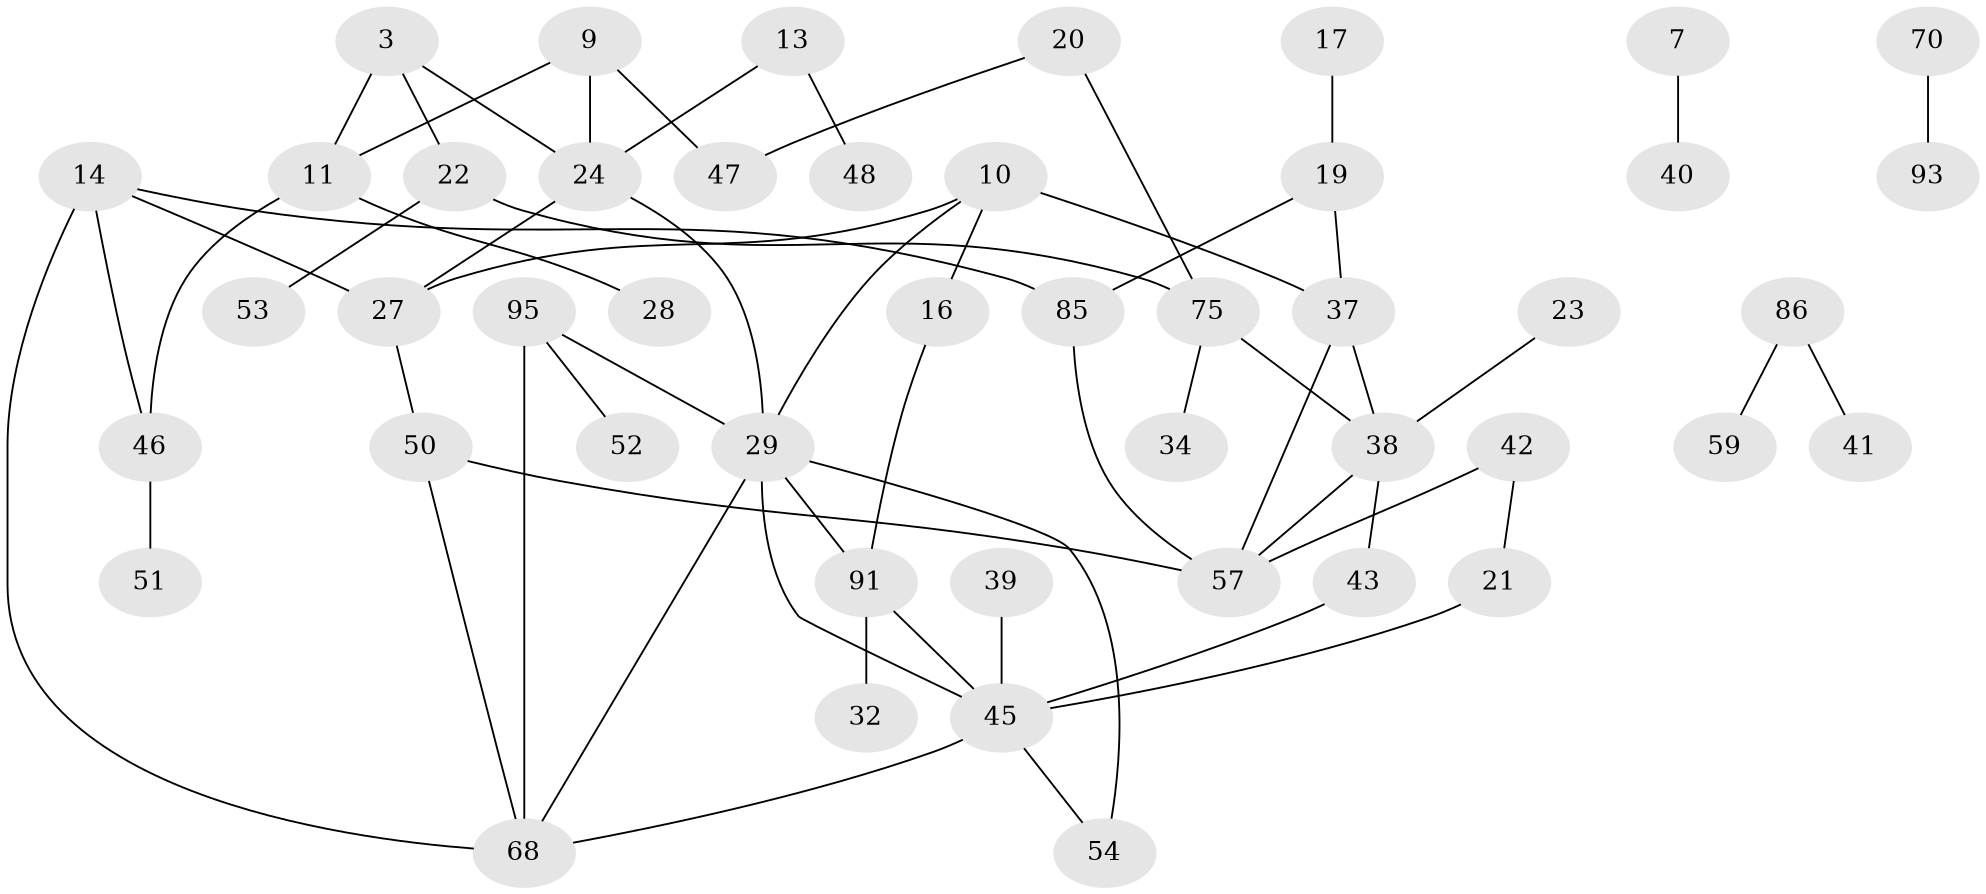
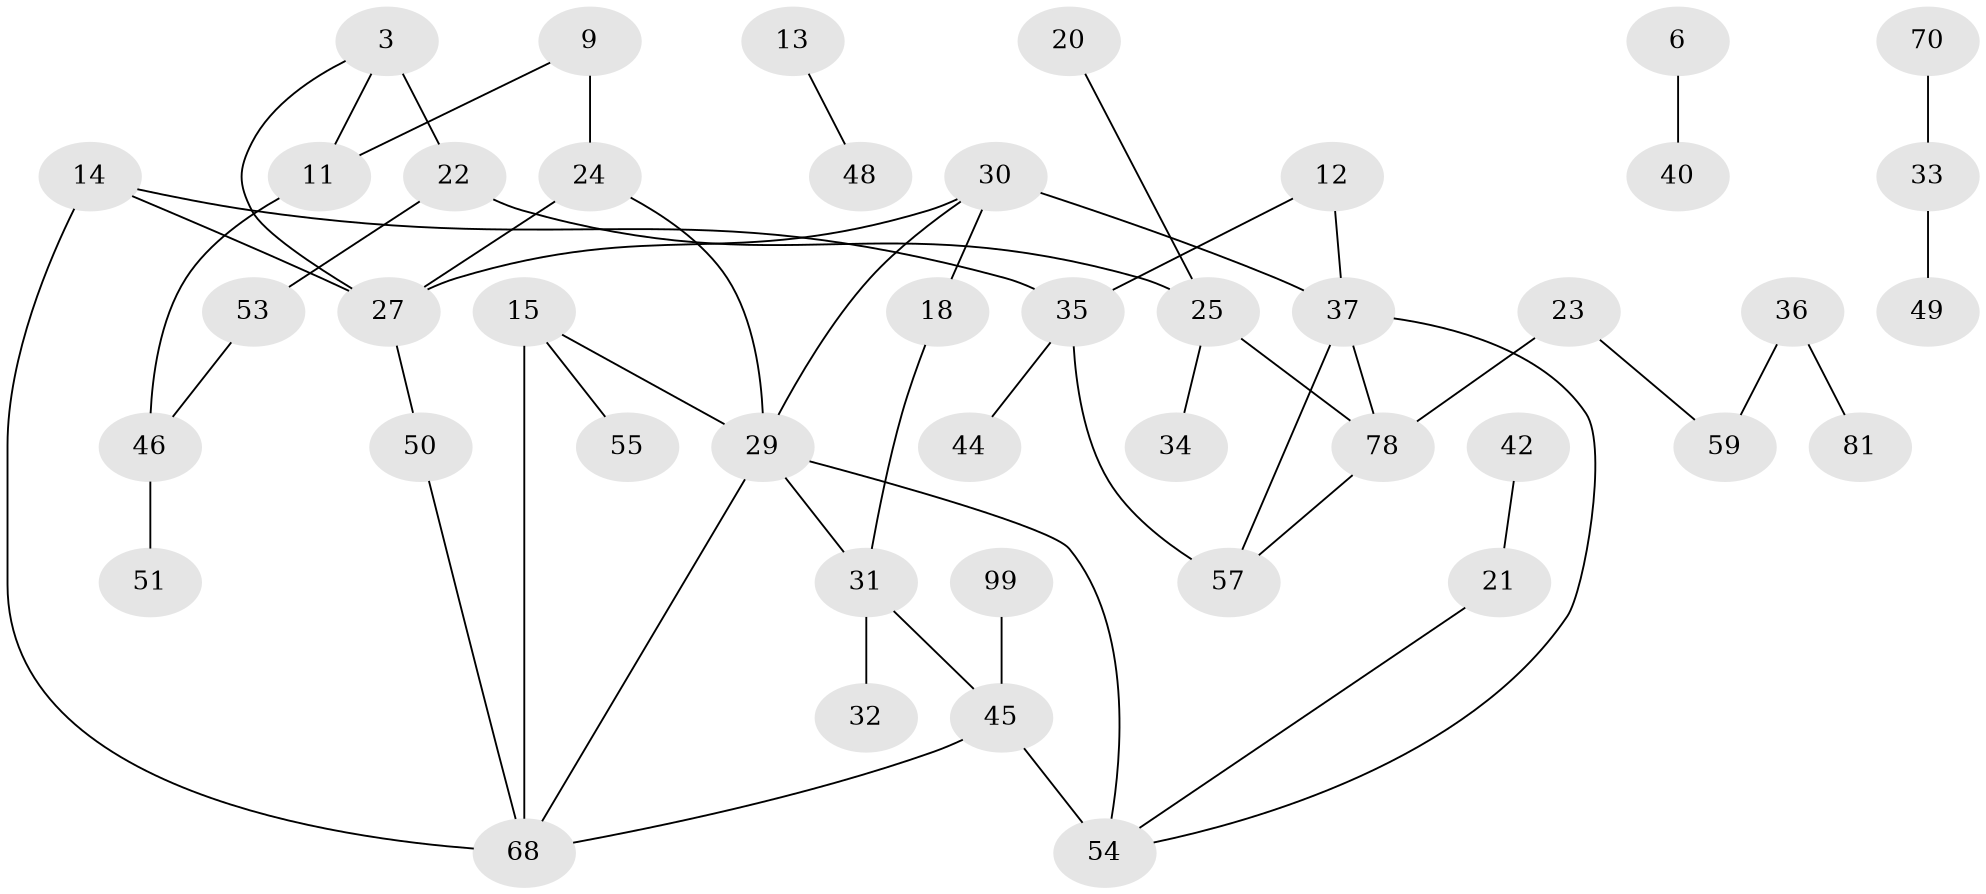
node "17": removed
node "7": label "7" -> "6"
edge "3" -- "24": now "3" -- "27"
edge "13" -- "24": removed
node "47": removed
node "10": label "10" -> "30"
node "19": label "19" -> "12"
node "93": label "93" -> "33"
edge "14" -- "46": now "53" -- "46"
node "95": label "95" -> "15"
node "28": removed
node "16": label "16" -> "18"
node "85": label "85" -> "35"
node "75": label "75" -> "25"
node "86": label "86" -> "36"
node "49": added
edge "23" -- "59": added
node "52": label "52" -> "55"
node "44": added
node "38": label "38" -> "78"
node "41": label "41" -> "81"
edge "42" -- "57": removed
edge "50" -- "57": removed
node "91": label "91" -> "31"
node "39": label "39" -> "99"
node "43": removed
edge "29" -- "45": removed
edge "37" -- "54": added
edge "21" -- "45": now "21" -- "54"
